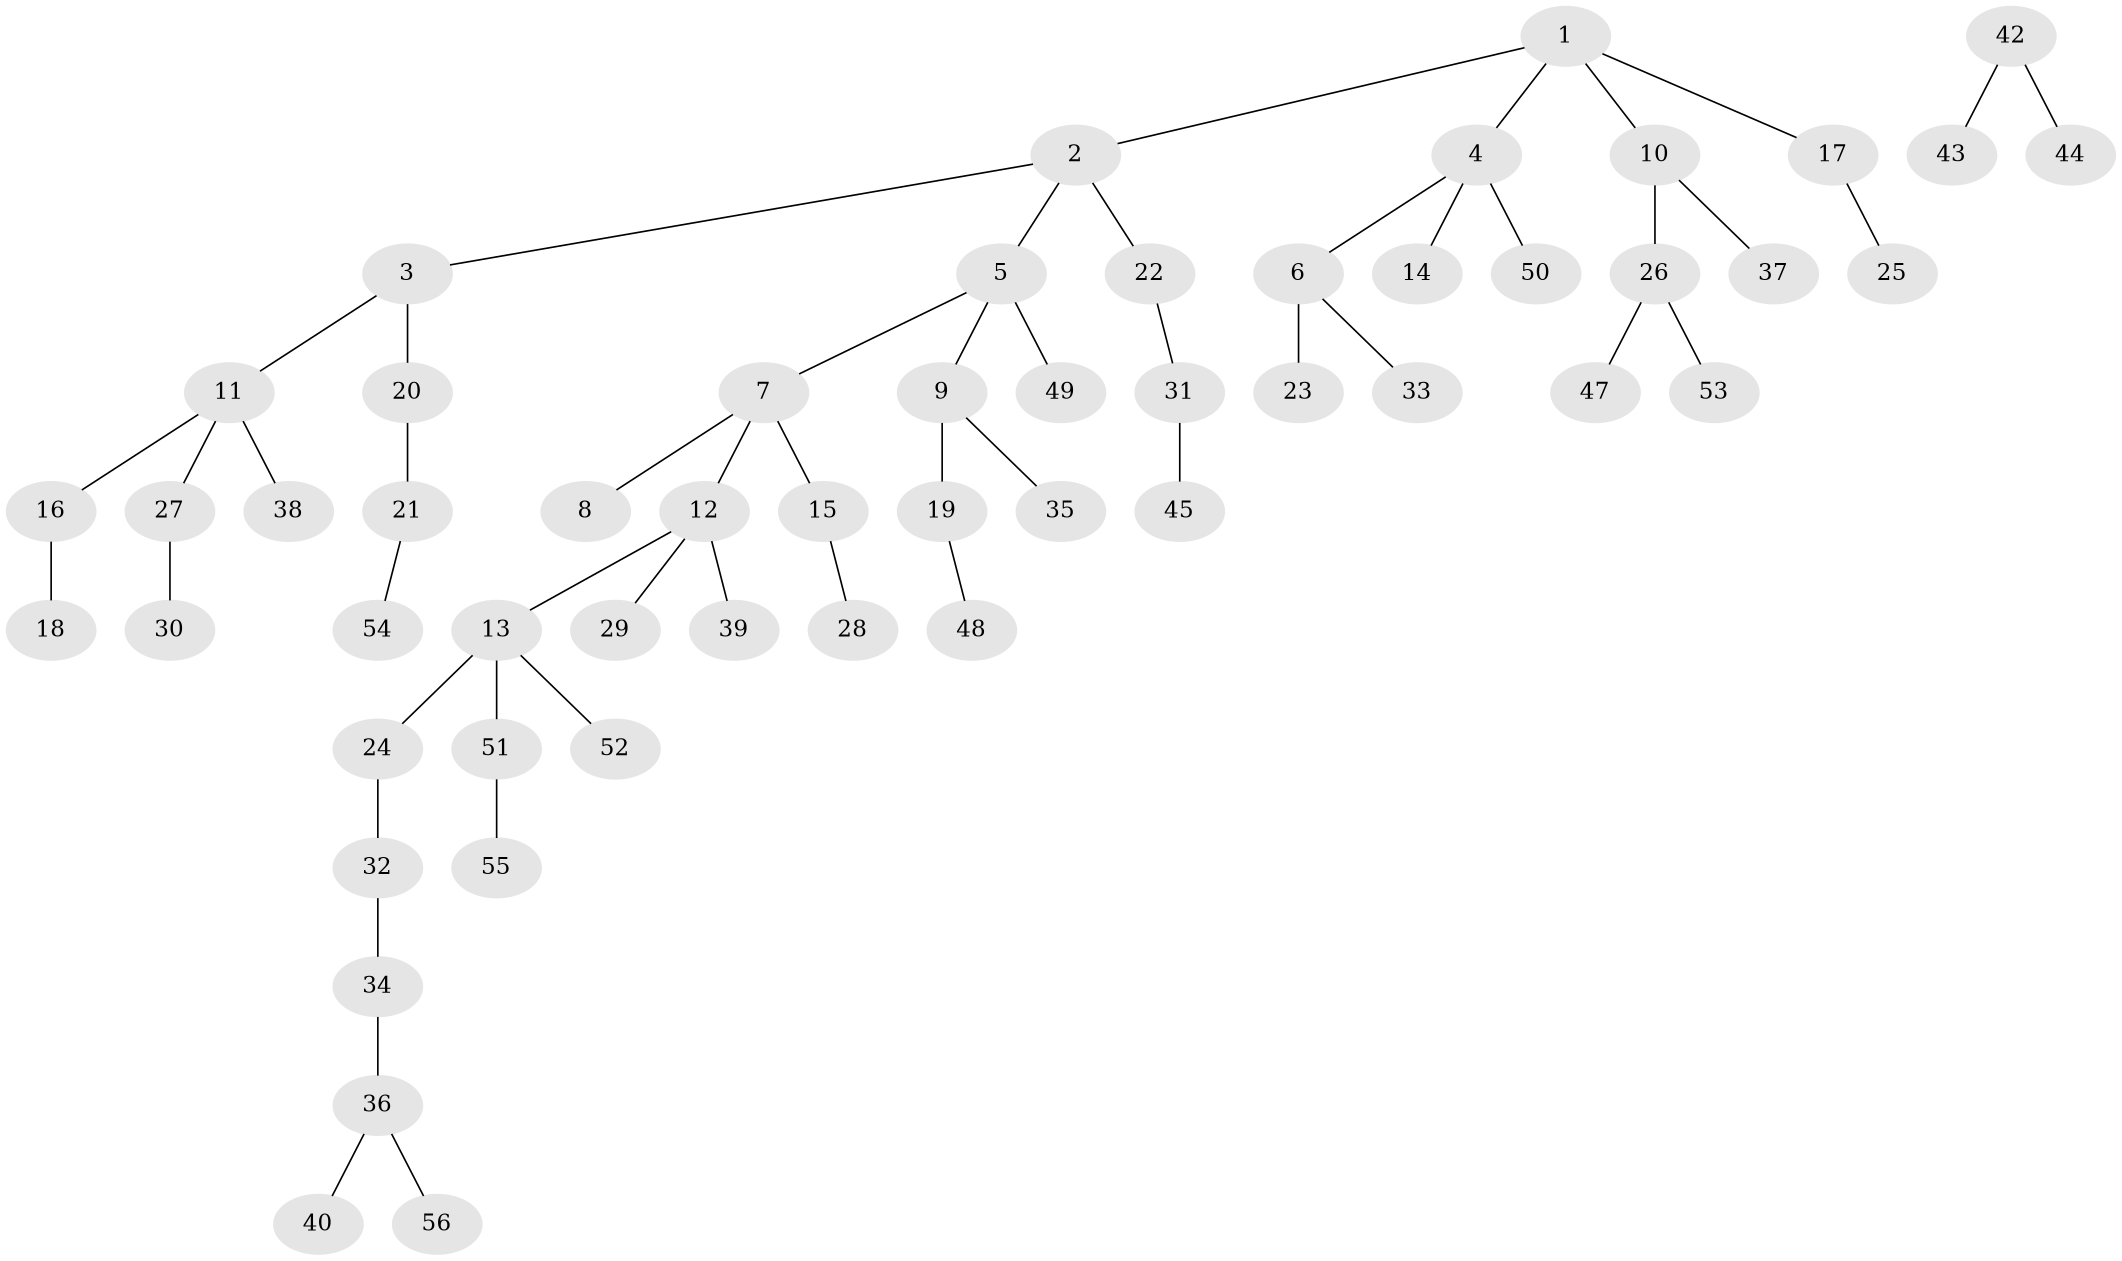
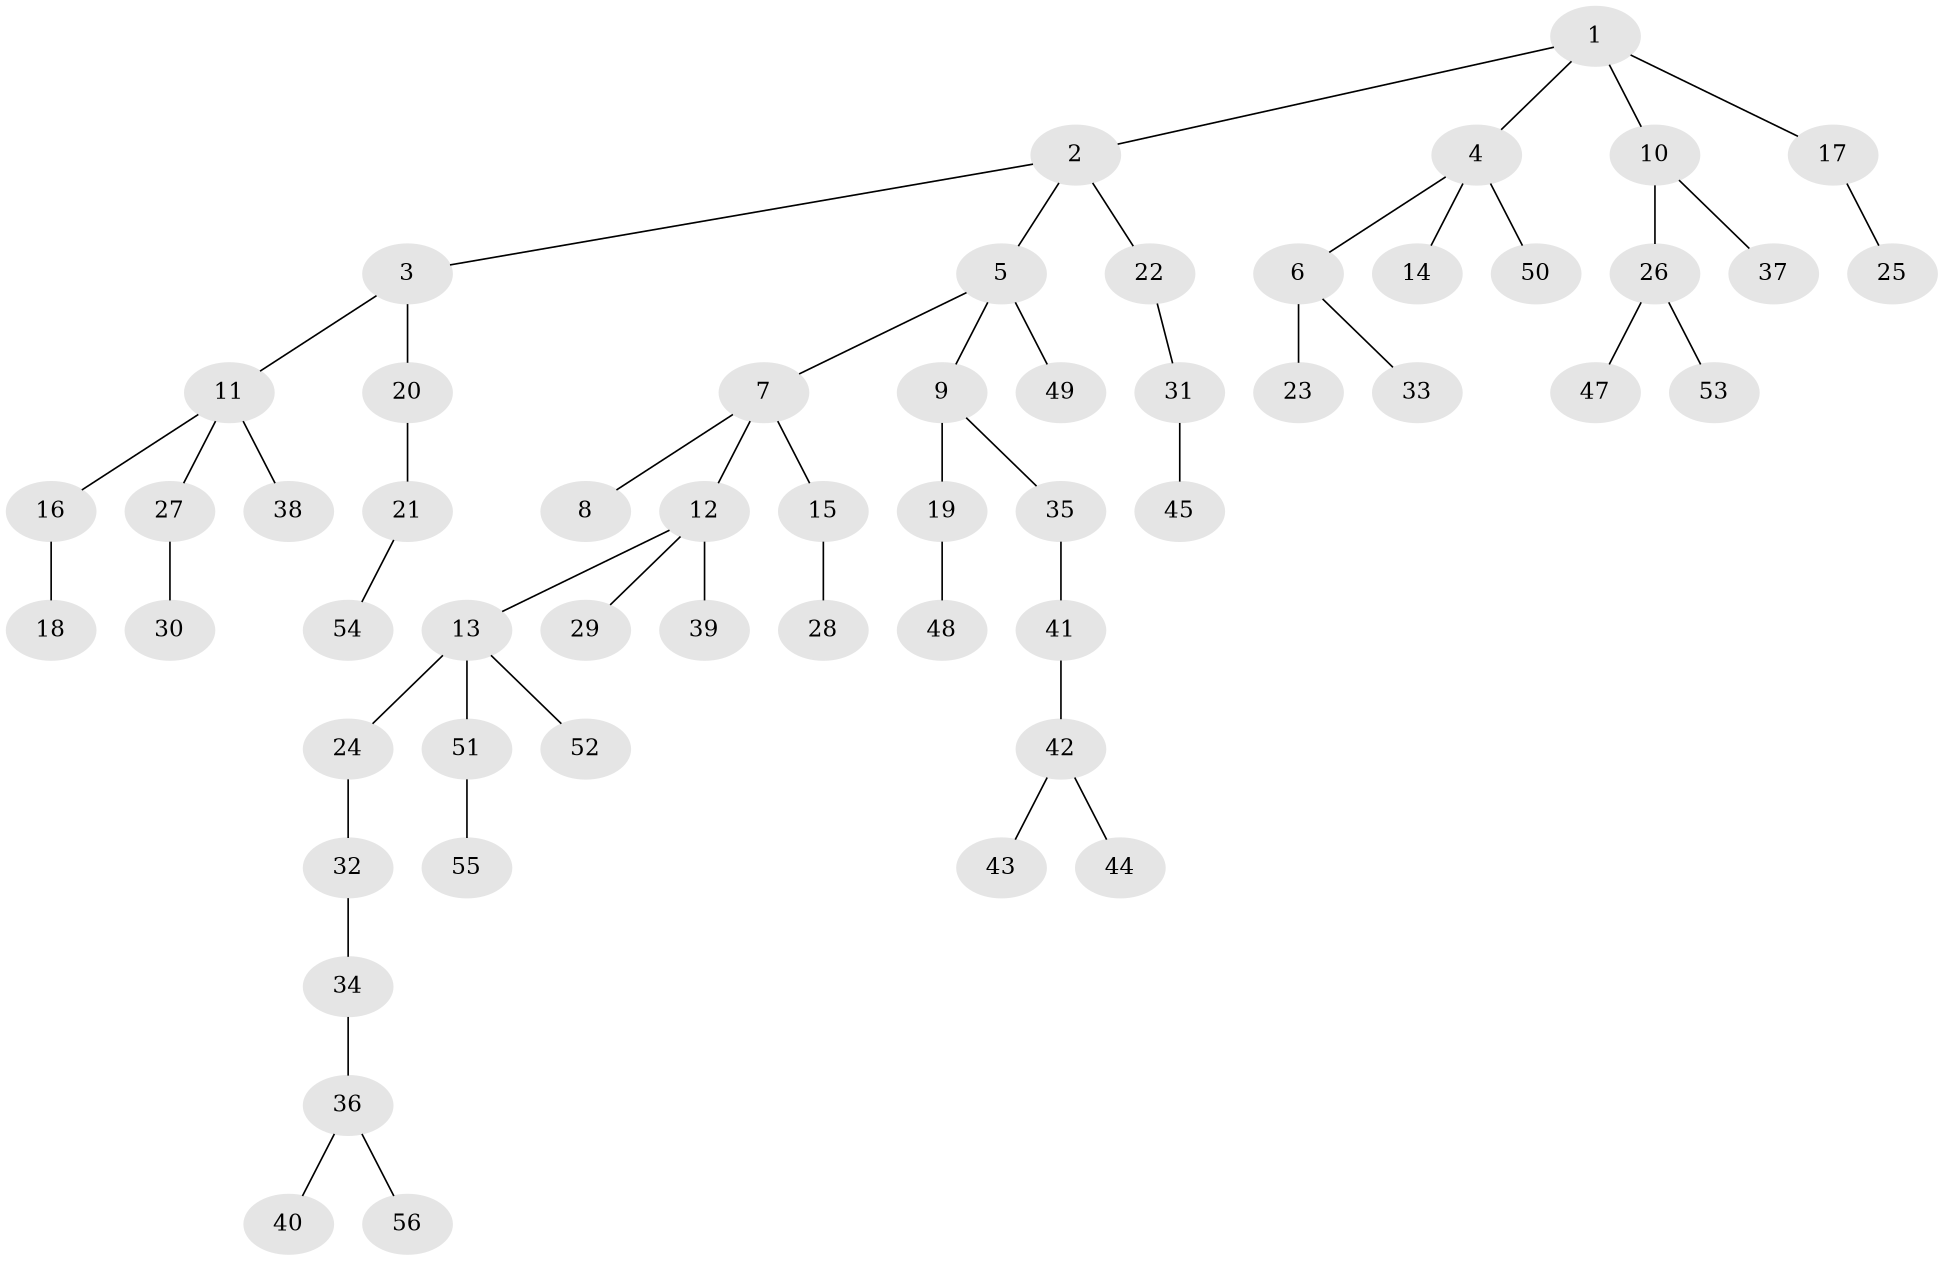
node "41": added
